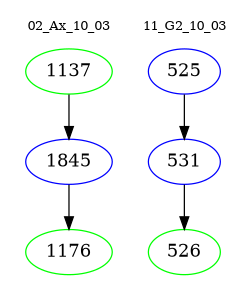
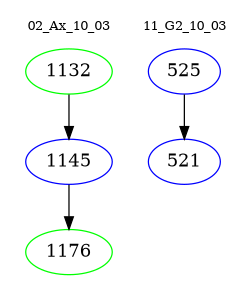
node "1137": label "1137" -> "1132"
node "1845": label "1845" -> "1145"
node "531": label "531" -> "521"
node "526": removed
